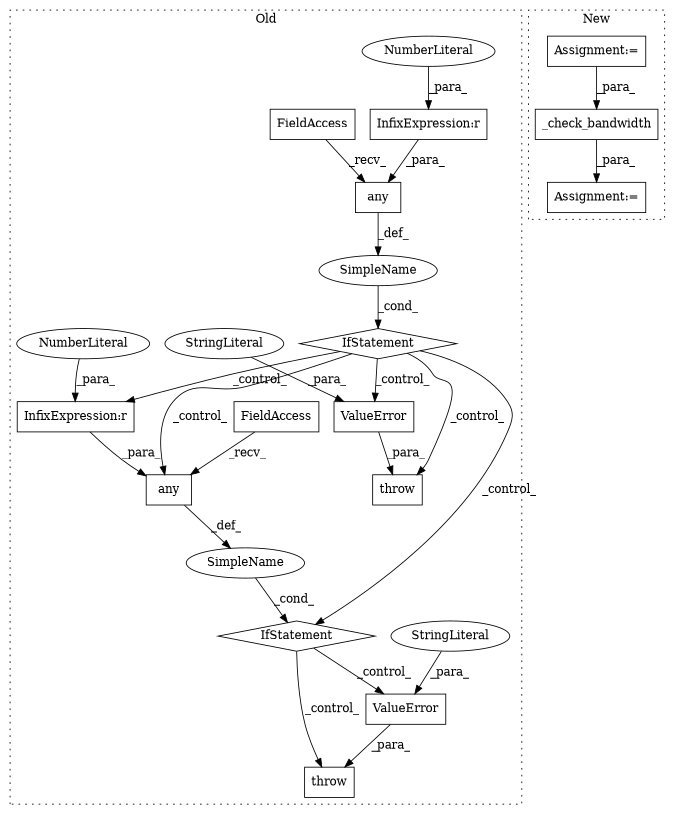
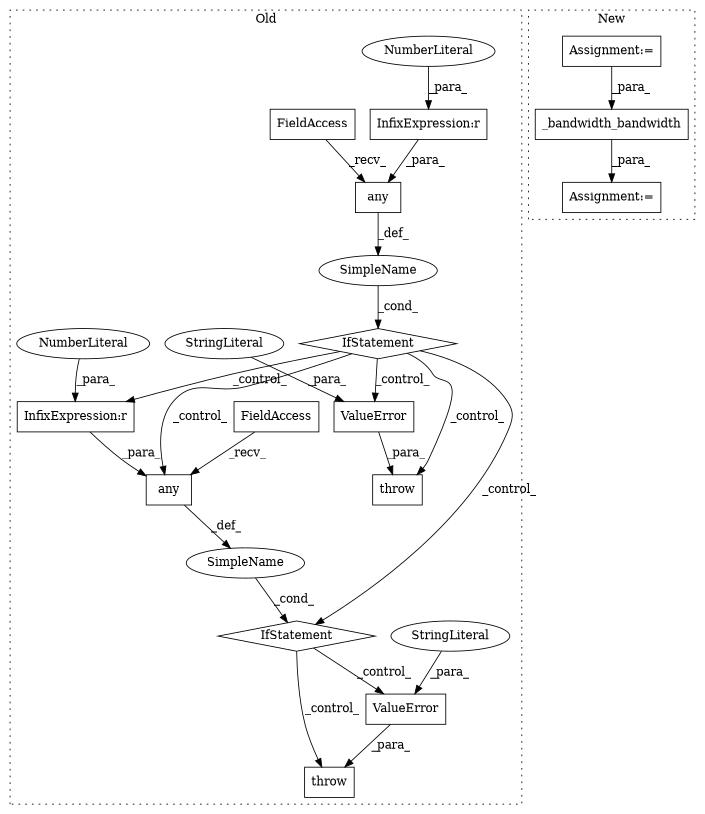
node "_check_bandwidth": label "_check_bandwidth" -> "_bandwidth_bandwidth"
